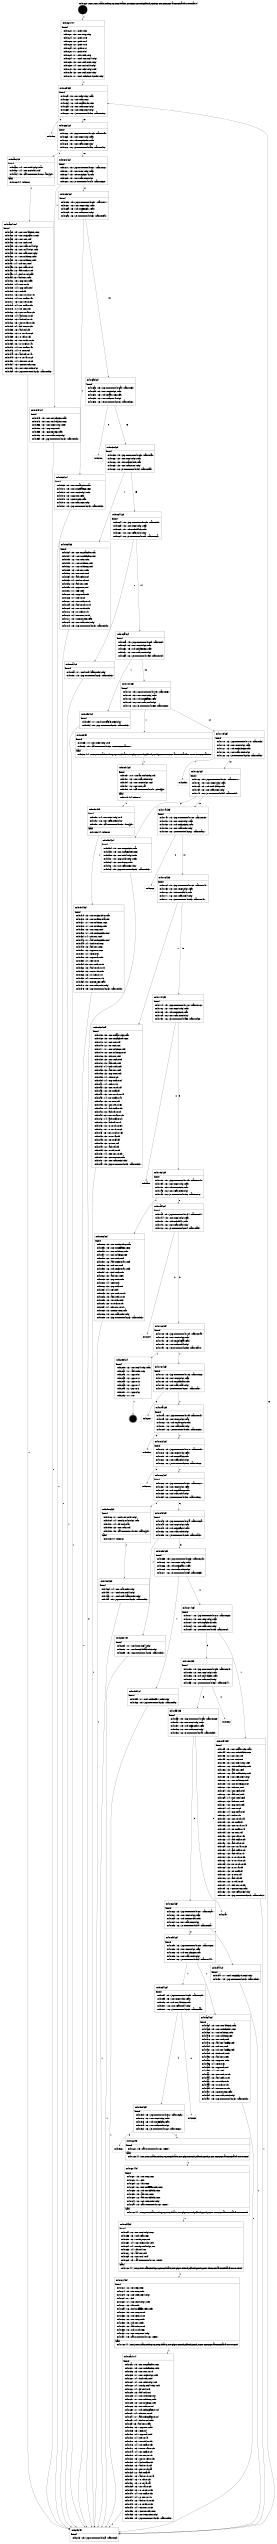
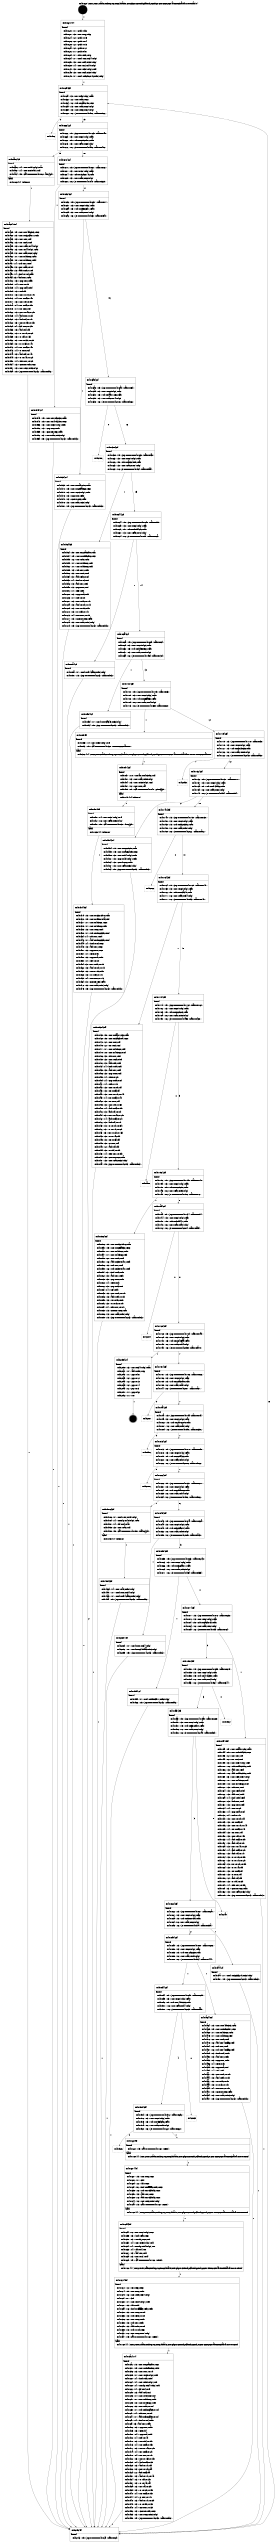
edge "0x401666 [22]" -> "0x401abc [13]": label " 1" -> " 15"
